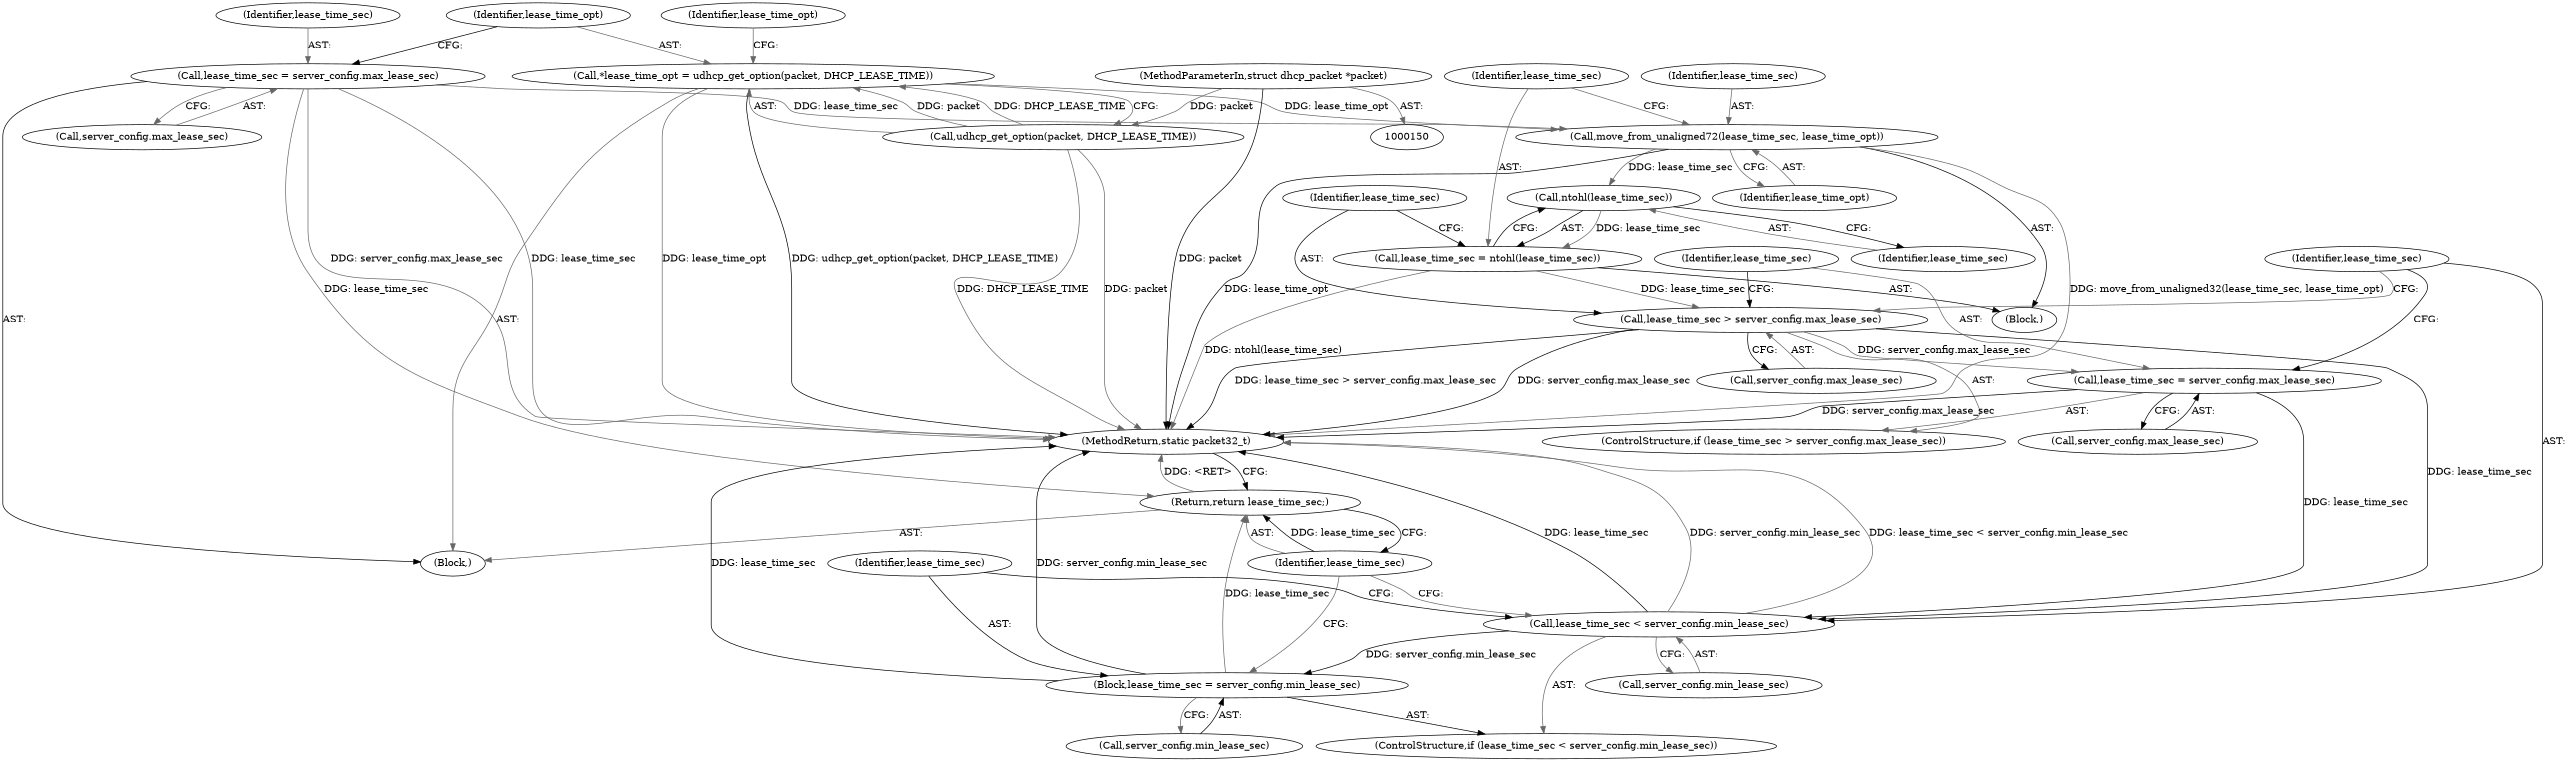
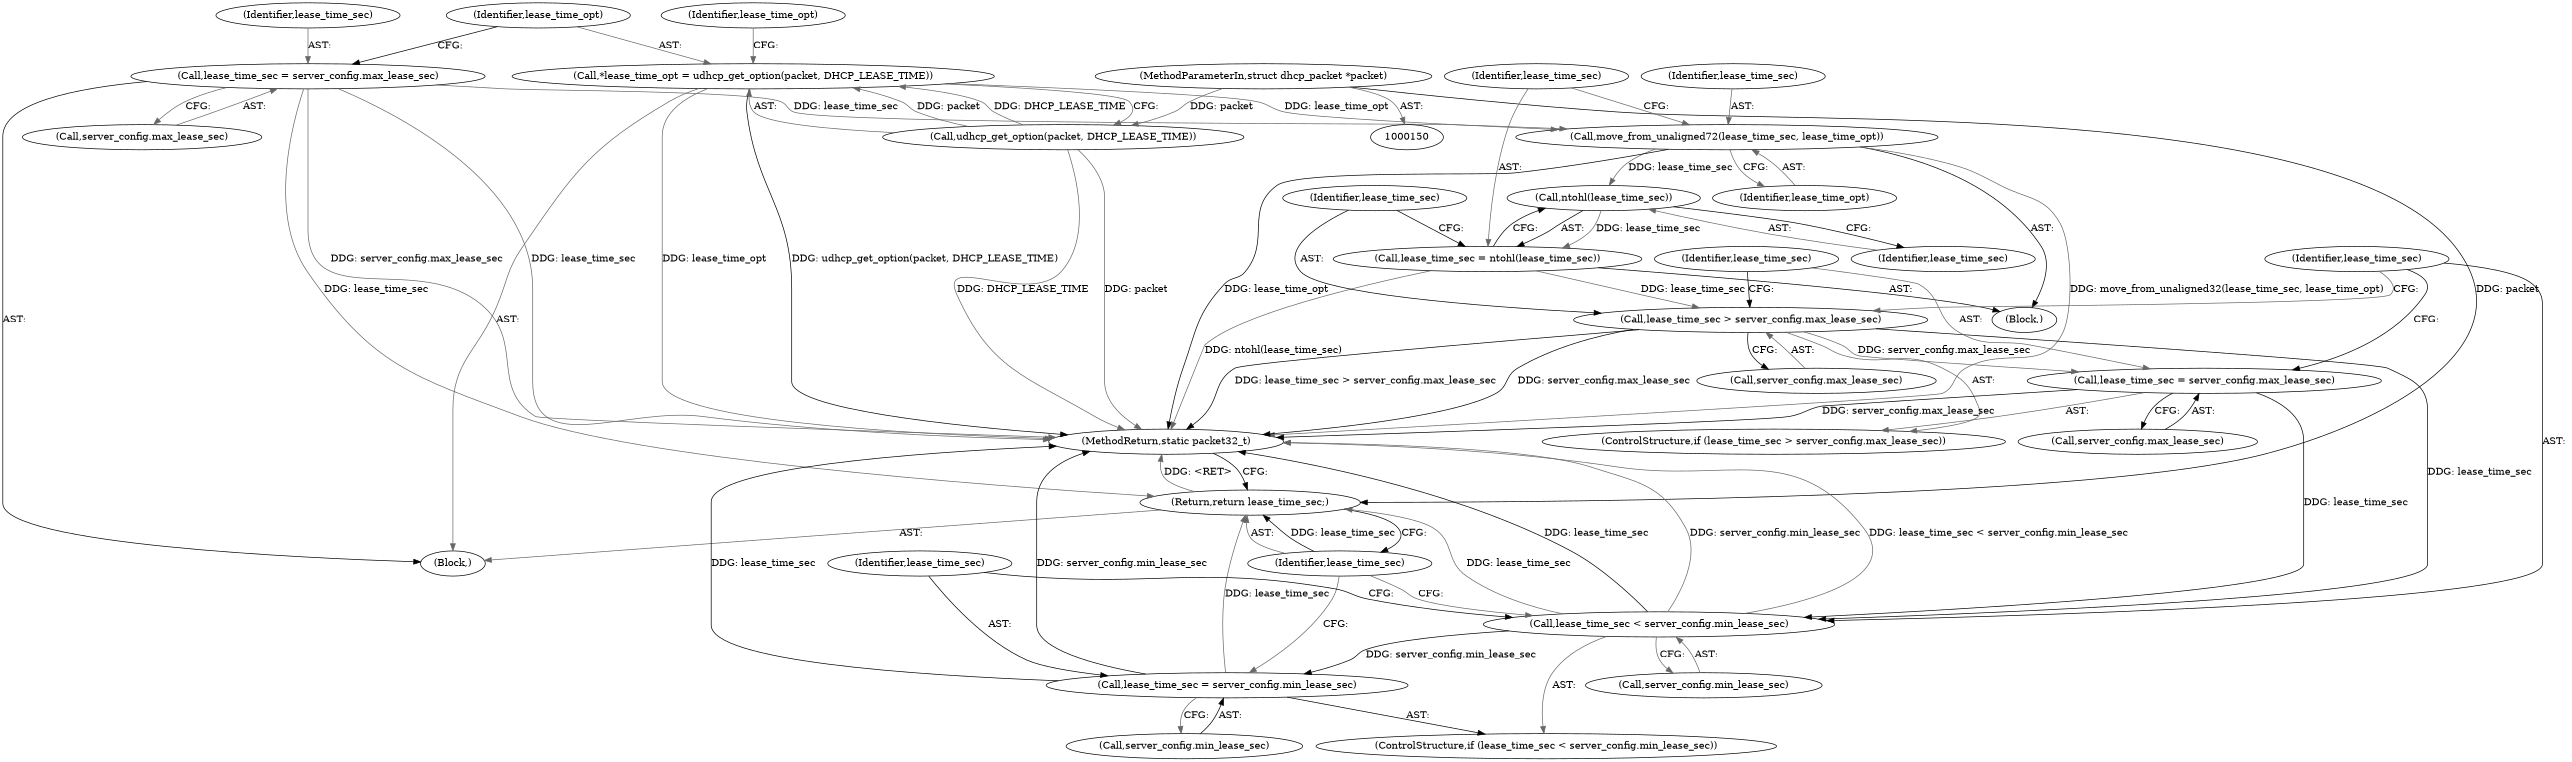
edge "(MethodParameterIn,struct dhcp_packet *packet)" -> "(MethodReturn,static packet32_t)": now "(MethodParameterIn,struct dhcp_packet *packet)" -> "(Return,return lease_time_sec;)"
edge "(Call,lease_time_sec < server_config.min_lease_sec)" -> "(Return,return lease_time_sec;)": added, label "DDG: lease_time_sec"
node "(Block,lease_time_sec = server_config.min_lease_sec)": label "(Block,lease_time_sec = server_config.min_lease_sec)" -> "(Call,lease_time_sec = server_config.min_lease_sec)"
